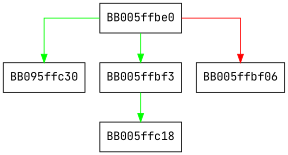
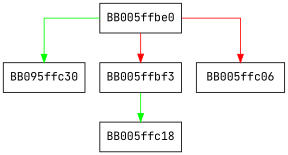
edge "BB005ffbe0" -> "BB005ffbf3": color green -> red
node "BB005ffbf06": label "BB005ffbf06" -> "BB005ffc06"
